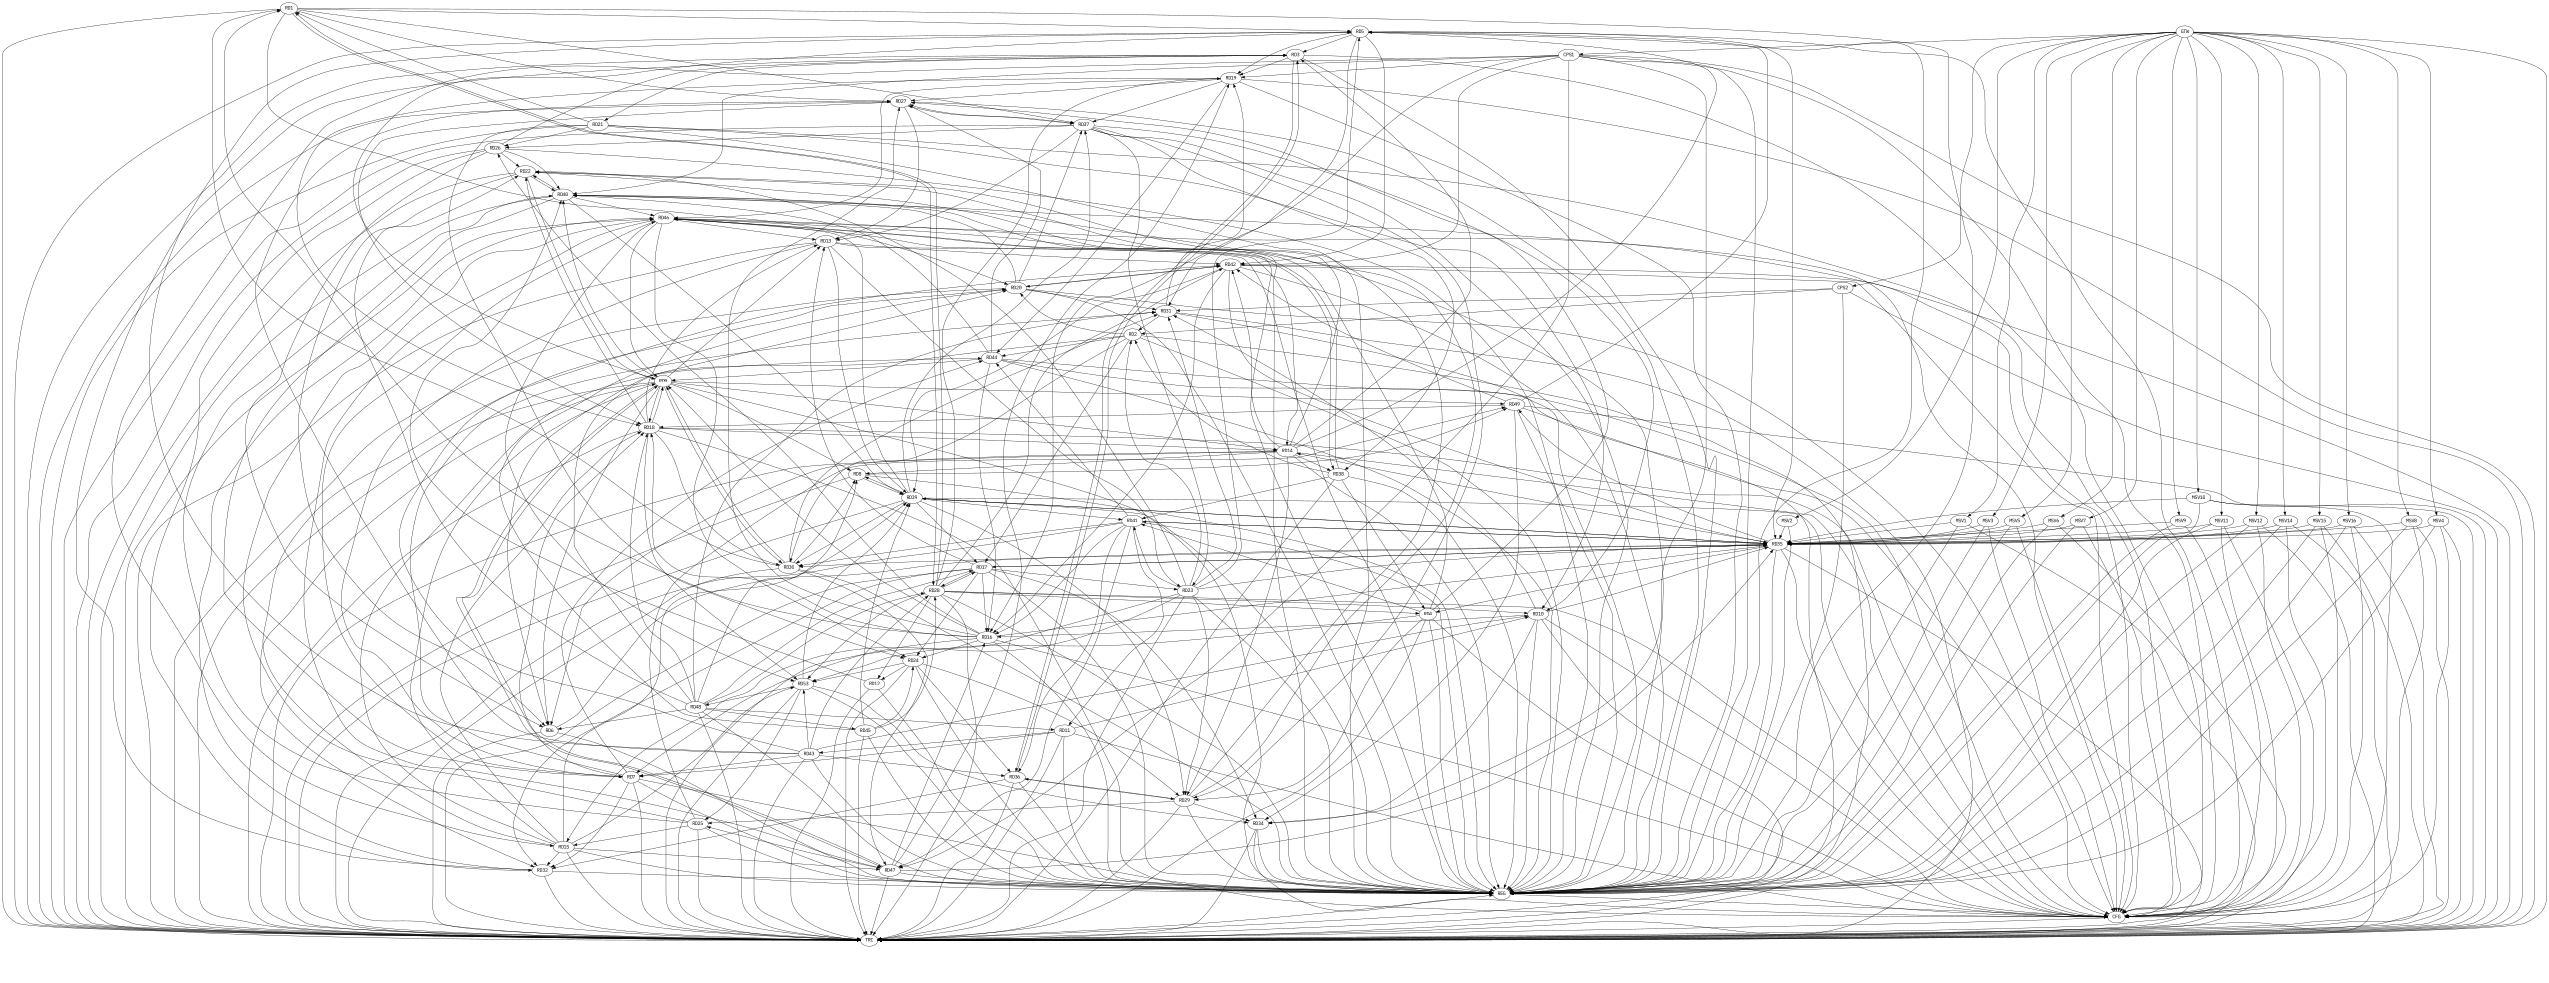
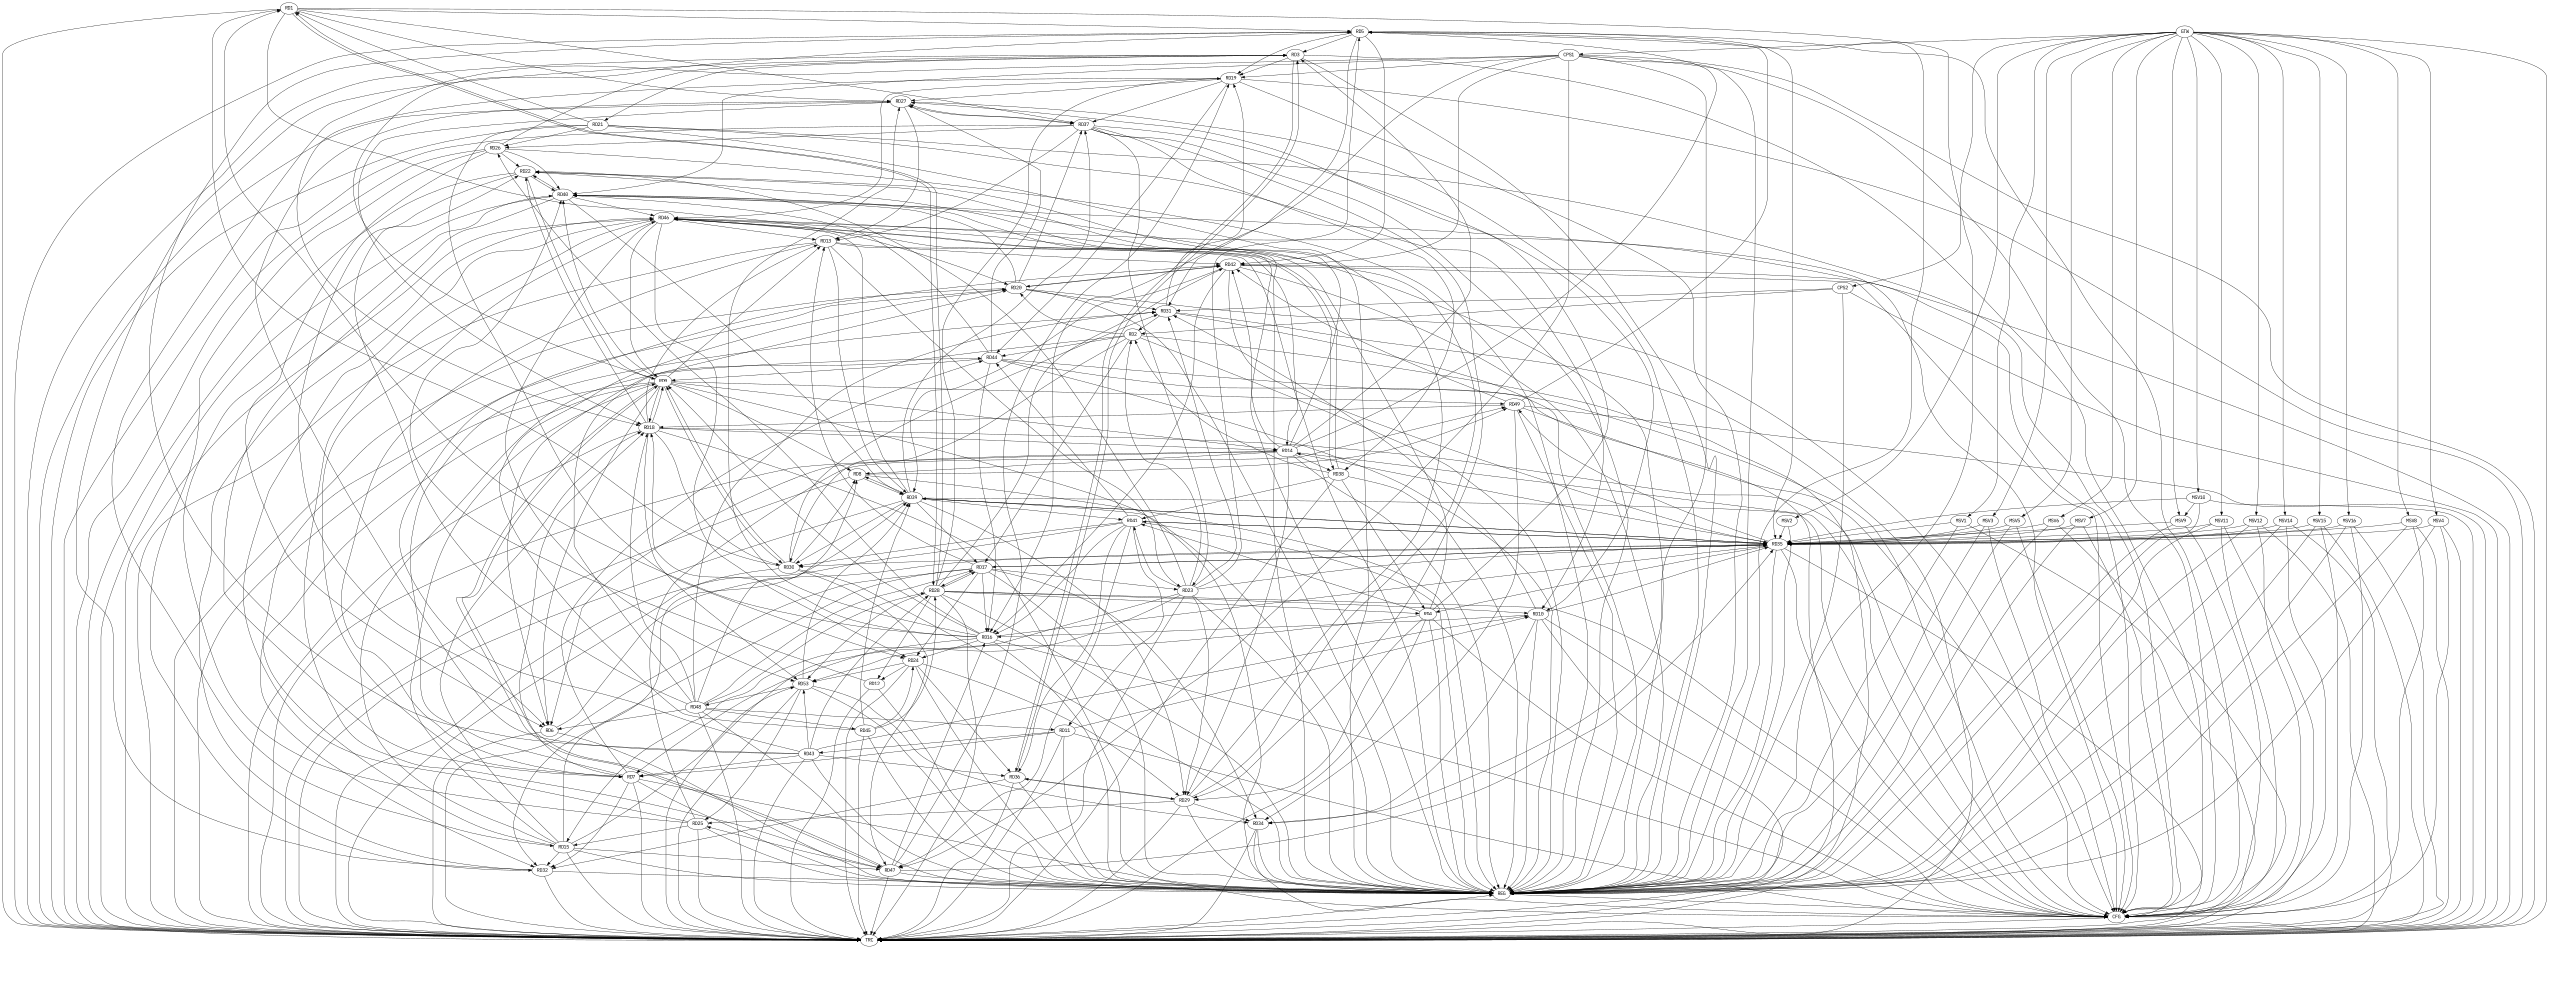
edge "MSV10" -> "CFG": now "MSV10" -> "MSV9"
